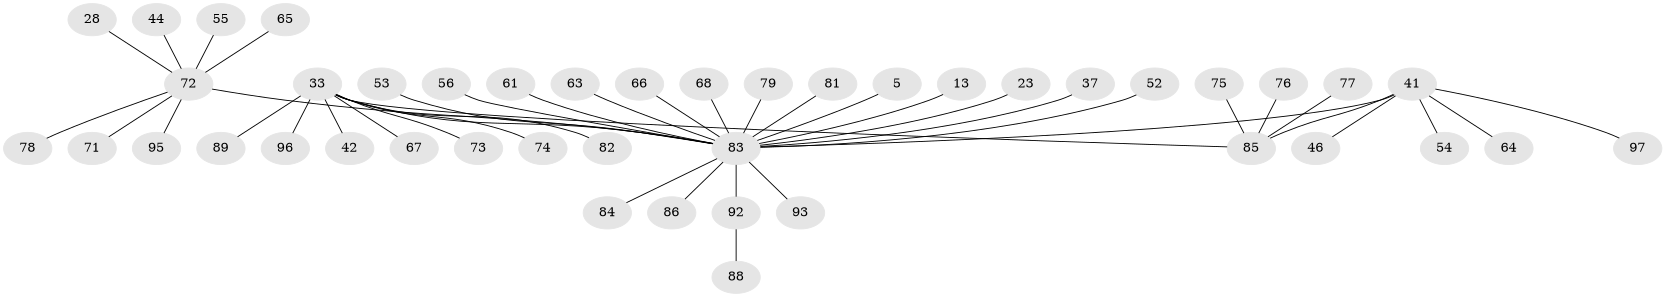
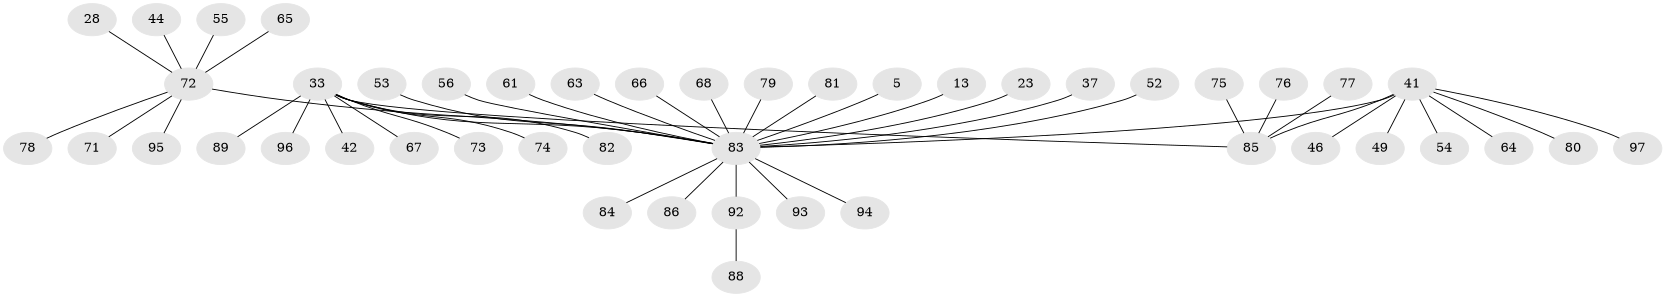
node "49": added
node "80": added
node "94": added
